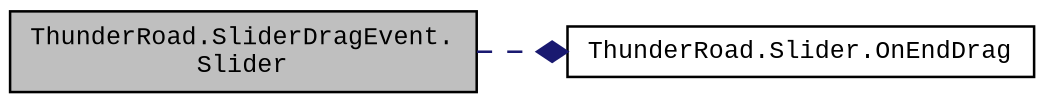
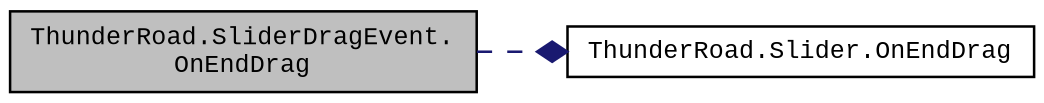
node "ThunderRoad.SliderDragEvent. Slider": label "ThunderRoad.SliderDragEvent. Slider" -> "ThunderRoad.SliderDragEvent. OnEndDrag"
